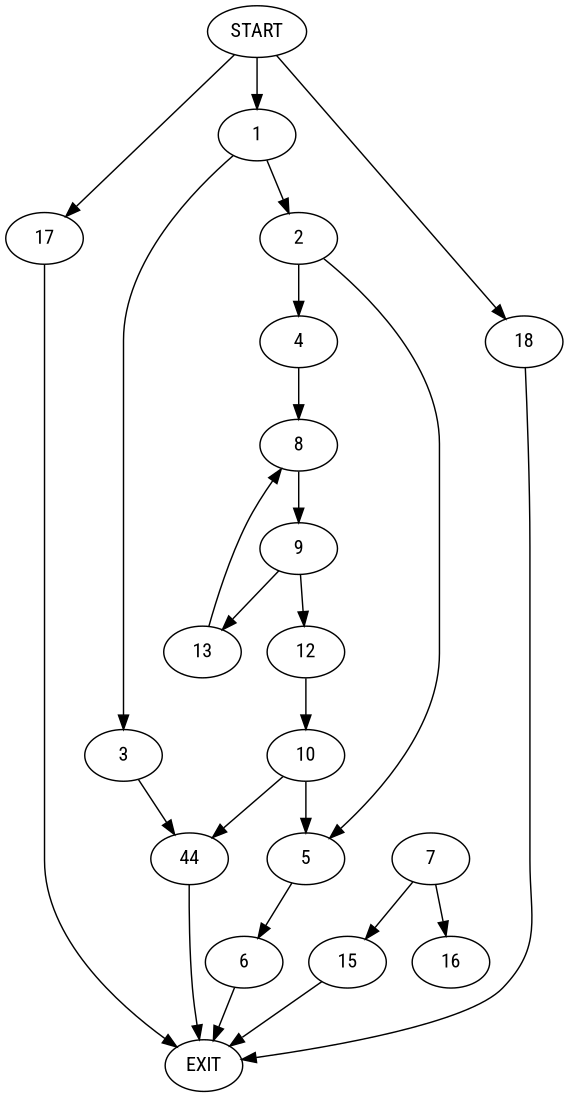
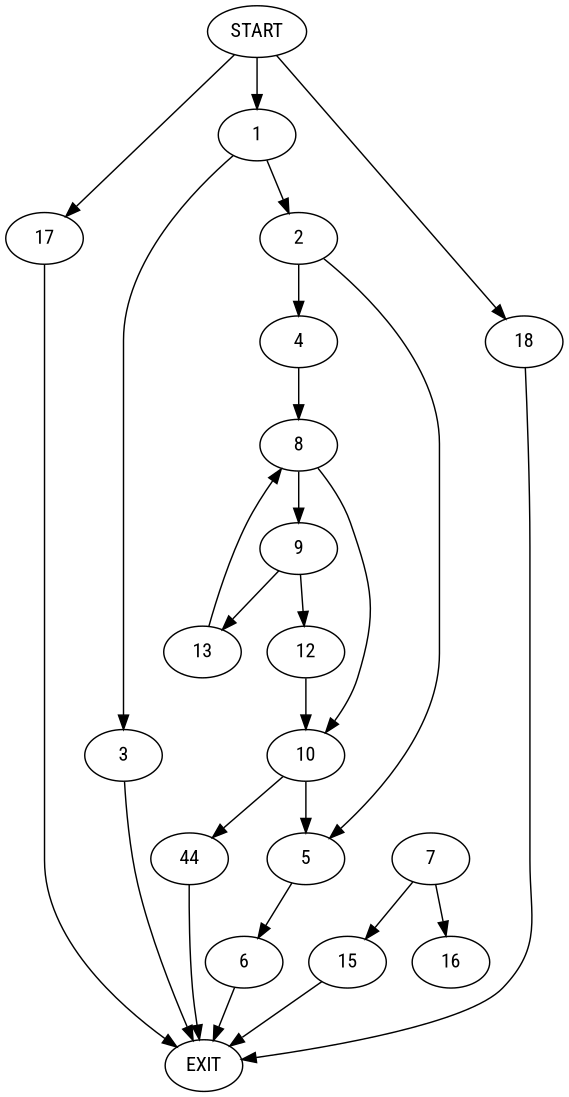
edge "8" -> "10": added
edge "3" -> "44": now "3" -> "EXIT"
